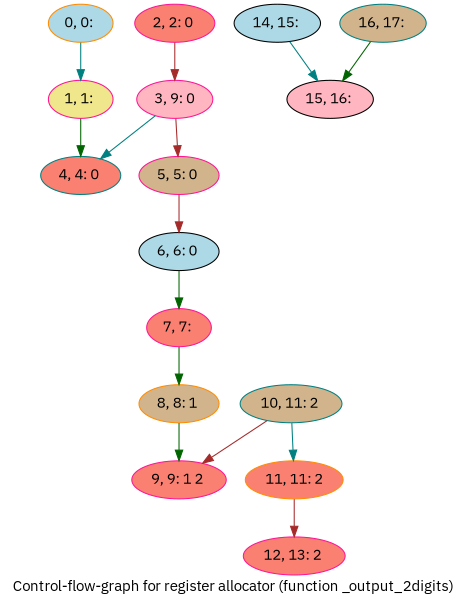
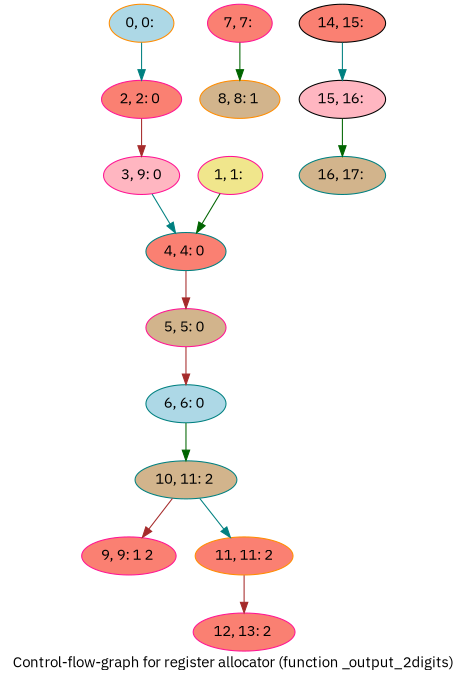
node "14, 15:": fillcolor lightblue -> salmon
edge "0, 0:" -> "1, 1:": now "0, 0:" -> "2, 2: 0"
edge "16, 17:" -> "15, 16:": reversed
edge "3, 9: 0" -> "5, 5: 0": now "4, 4: 0" -> "5, 5: 0"
node "6, 6: 0": color black -> teal
edge "6, 6: 0" -> "7, 7:": now "6, 6: 0" -> "10, 11: 2"
edge "8, 8: 1" -> "9, 9: 1 2": removed
